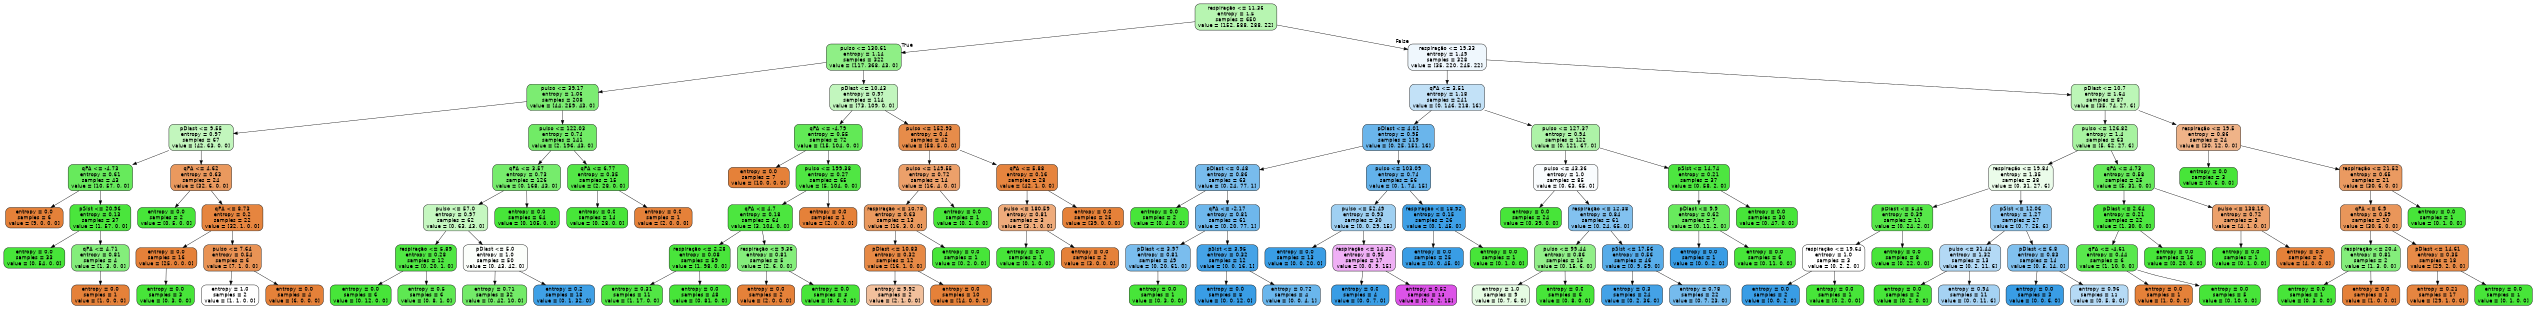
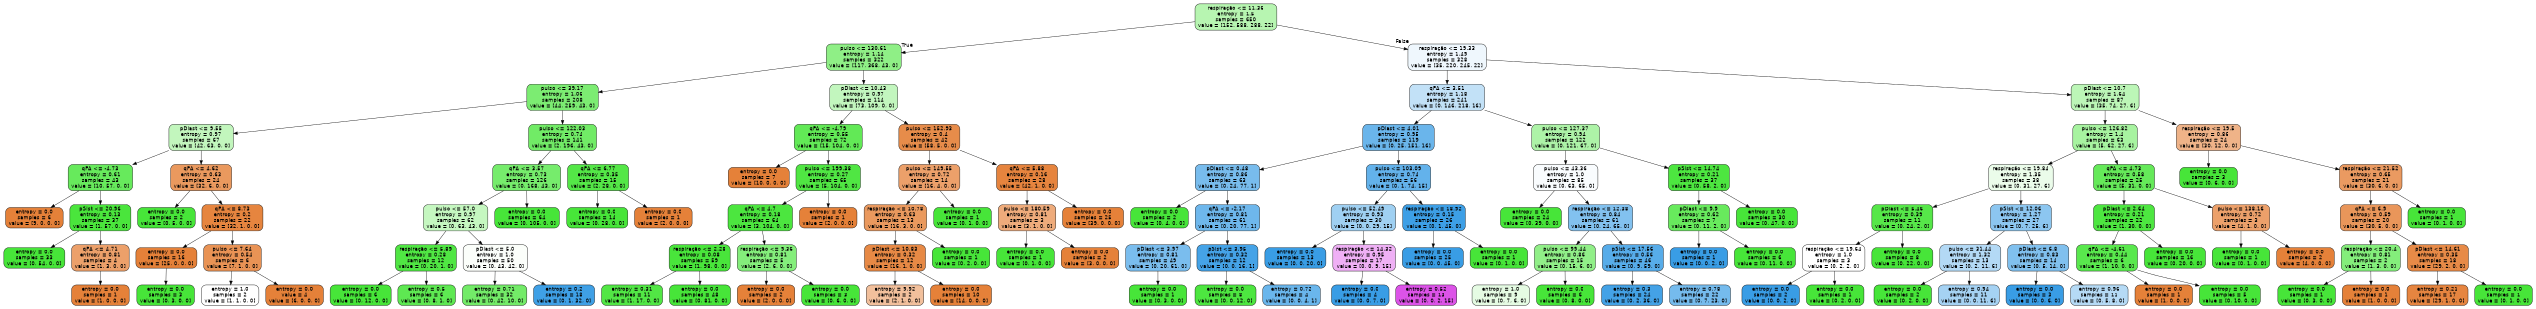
node "qPA <= 4.71 entropy = 0.81 samples = 4 value = [1, 3, 0, 0]": fillcolor #84ee7b -> #eca06a
node "entropy = 0.0 samples = 4 value = [6, 0, 0, 0]": label "entropy = 0.0 samples = 4 value = [6, 0, 0, 0]" -> "entropy = 0.0 value = 4 value = [6, 0, 0, 0]"
node "entropy = 0.0 samples = 8 value = [0, 0, 12, 0]": fillcolor #399de5 -> #4de640
